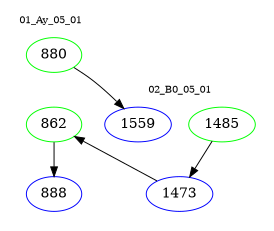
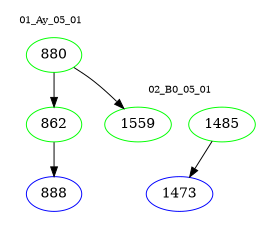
node "1559": color blue -> green
edge "1473" -> "862": now "880" -> "862"
